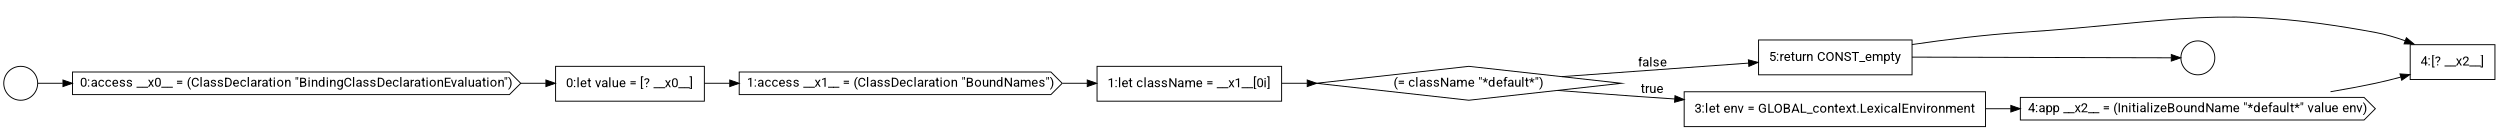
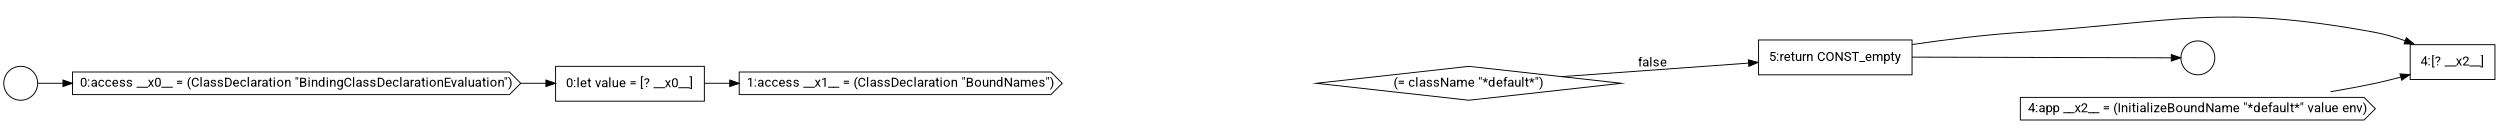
node "1:let className = __x1__[0i]": removed
node "3:let env = GLOBAL_context.LexicalEnvironment": removed
